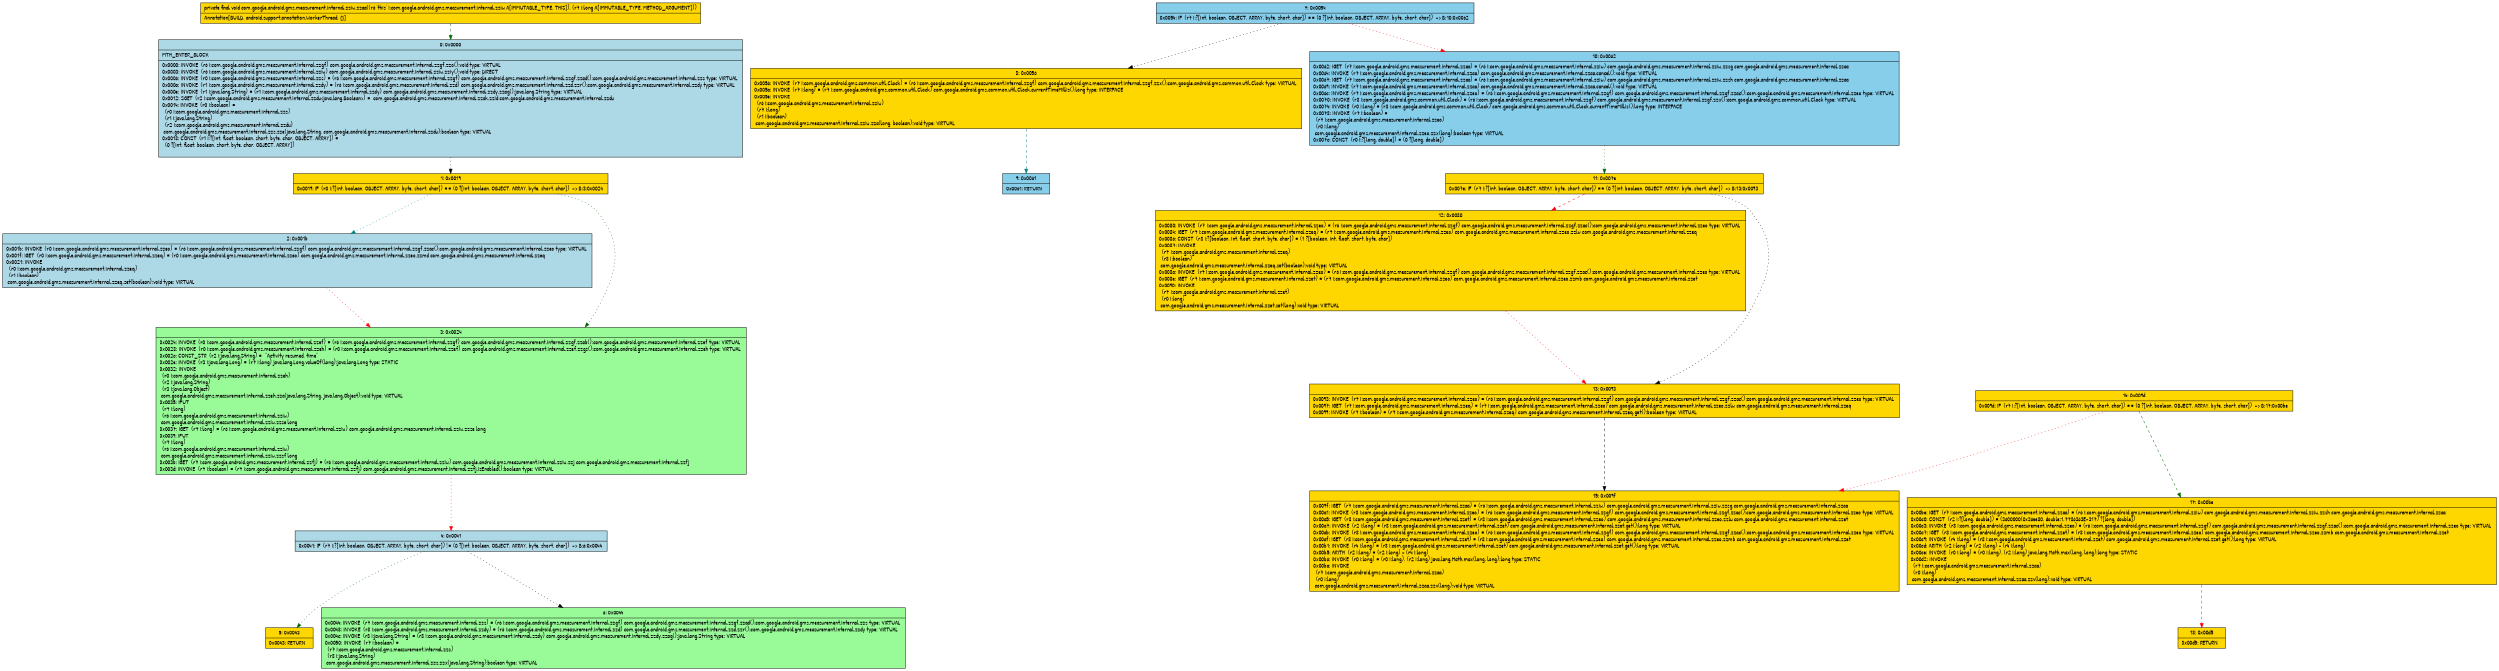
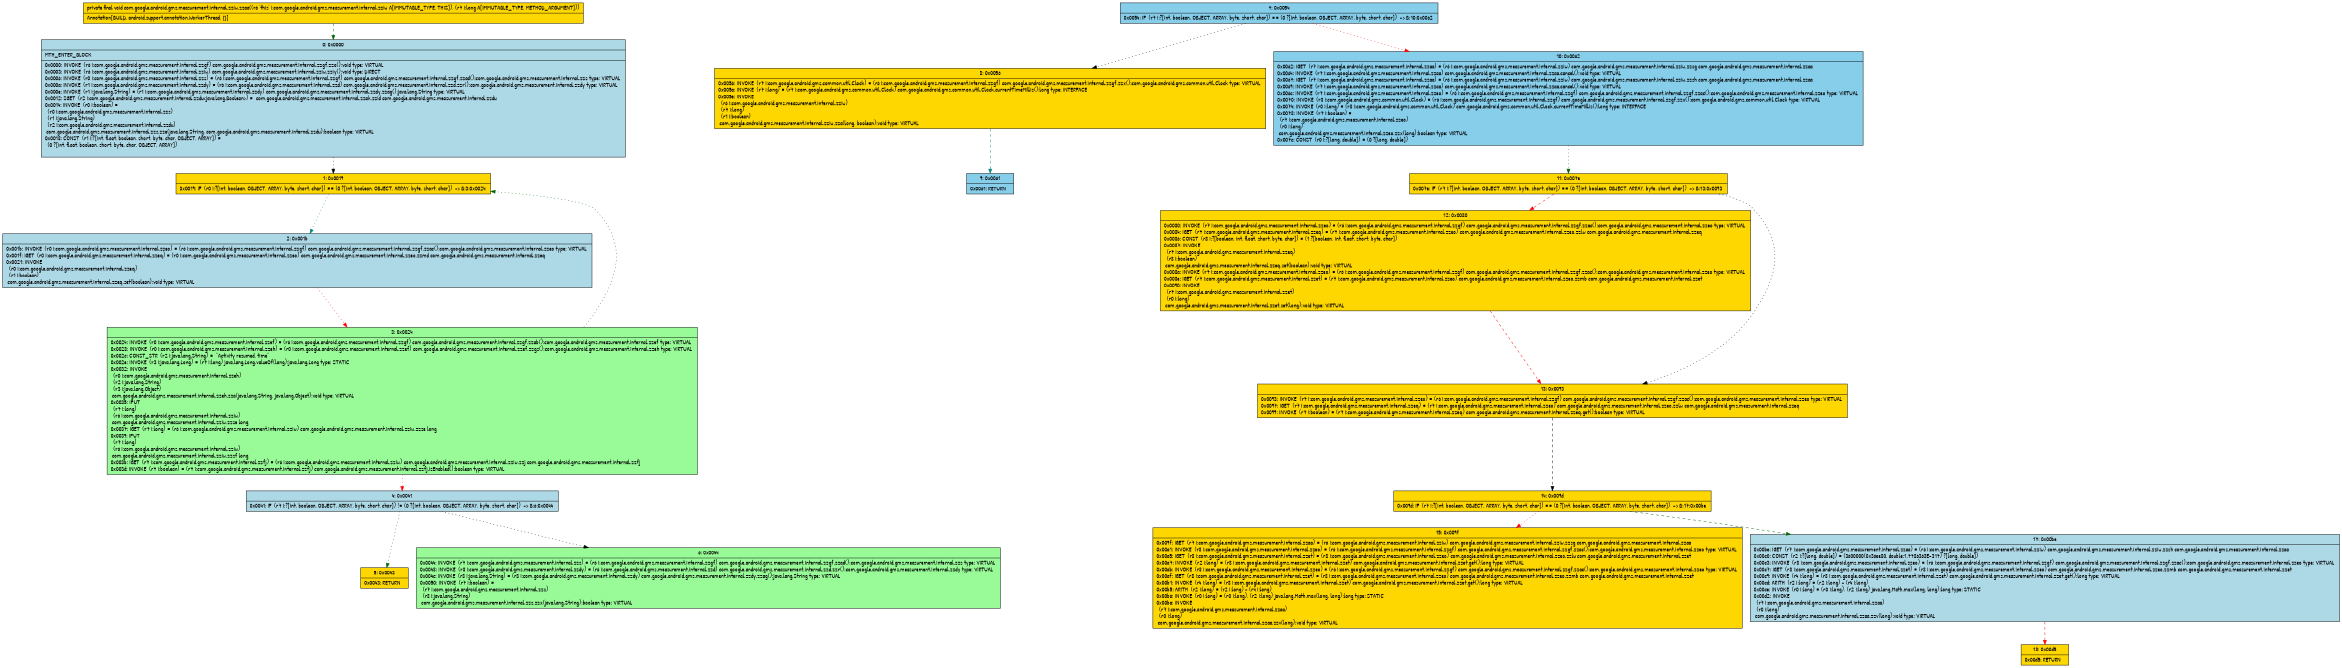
edge "1: 0x0019" -> "3: 0x0024": reversed
edge "12: 0x0080" -> "13: 0x0093": style dotted -> dashed
edge "13: 0x0093" -> "15: 0x009f": now "13: 0x0093" -> "14: 0x009d"
node "17: 0x00be": fillcolor gold -> lightblue
